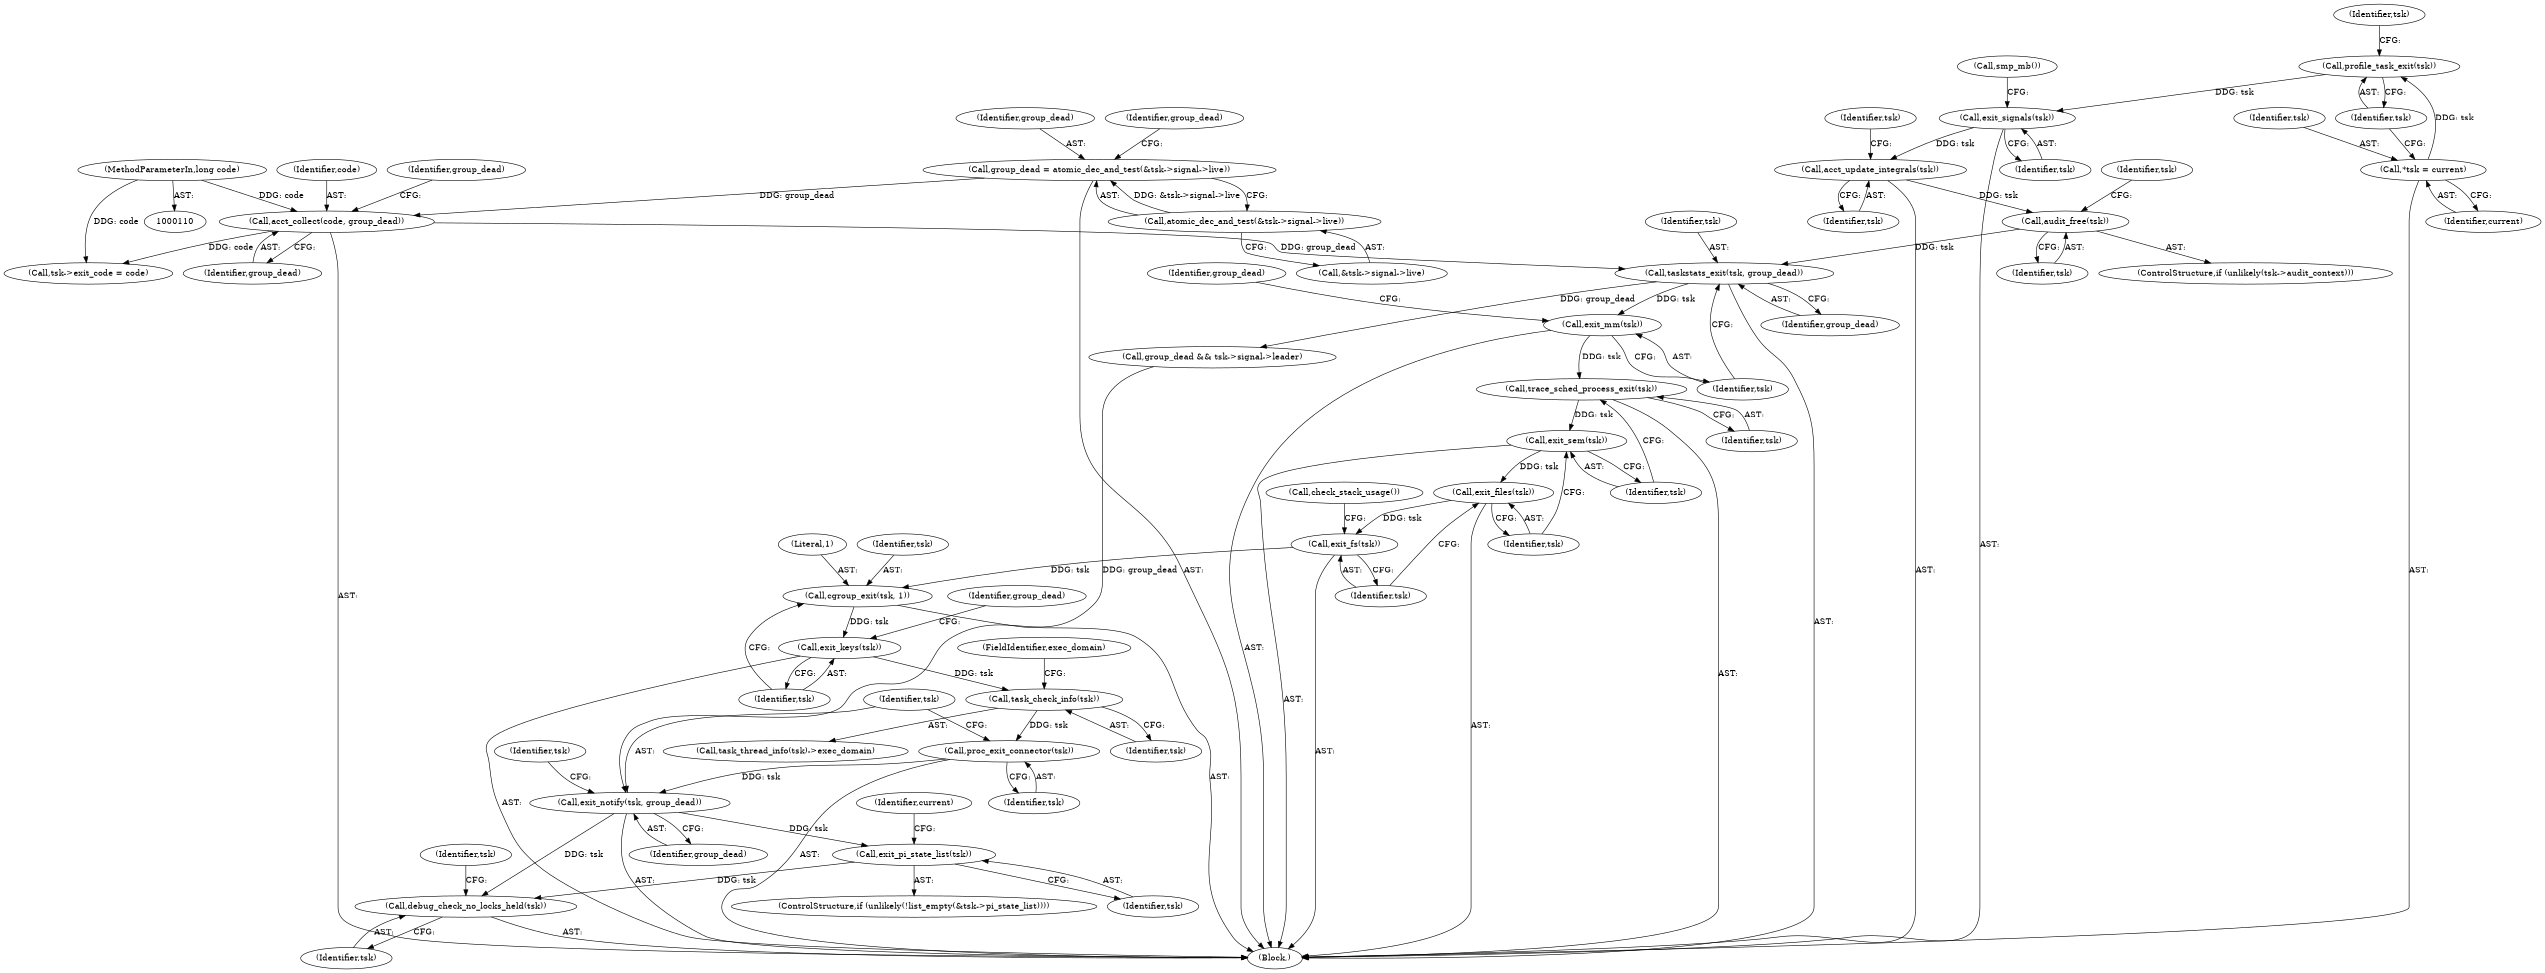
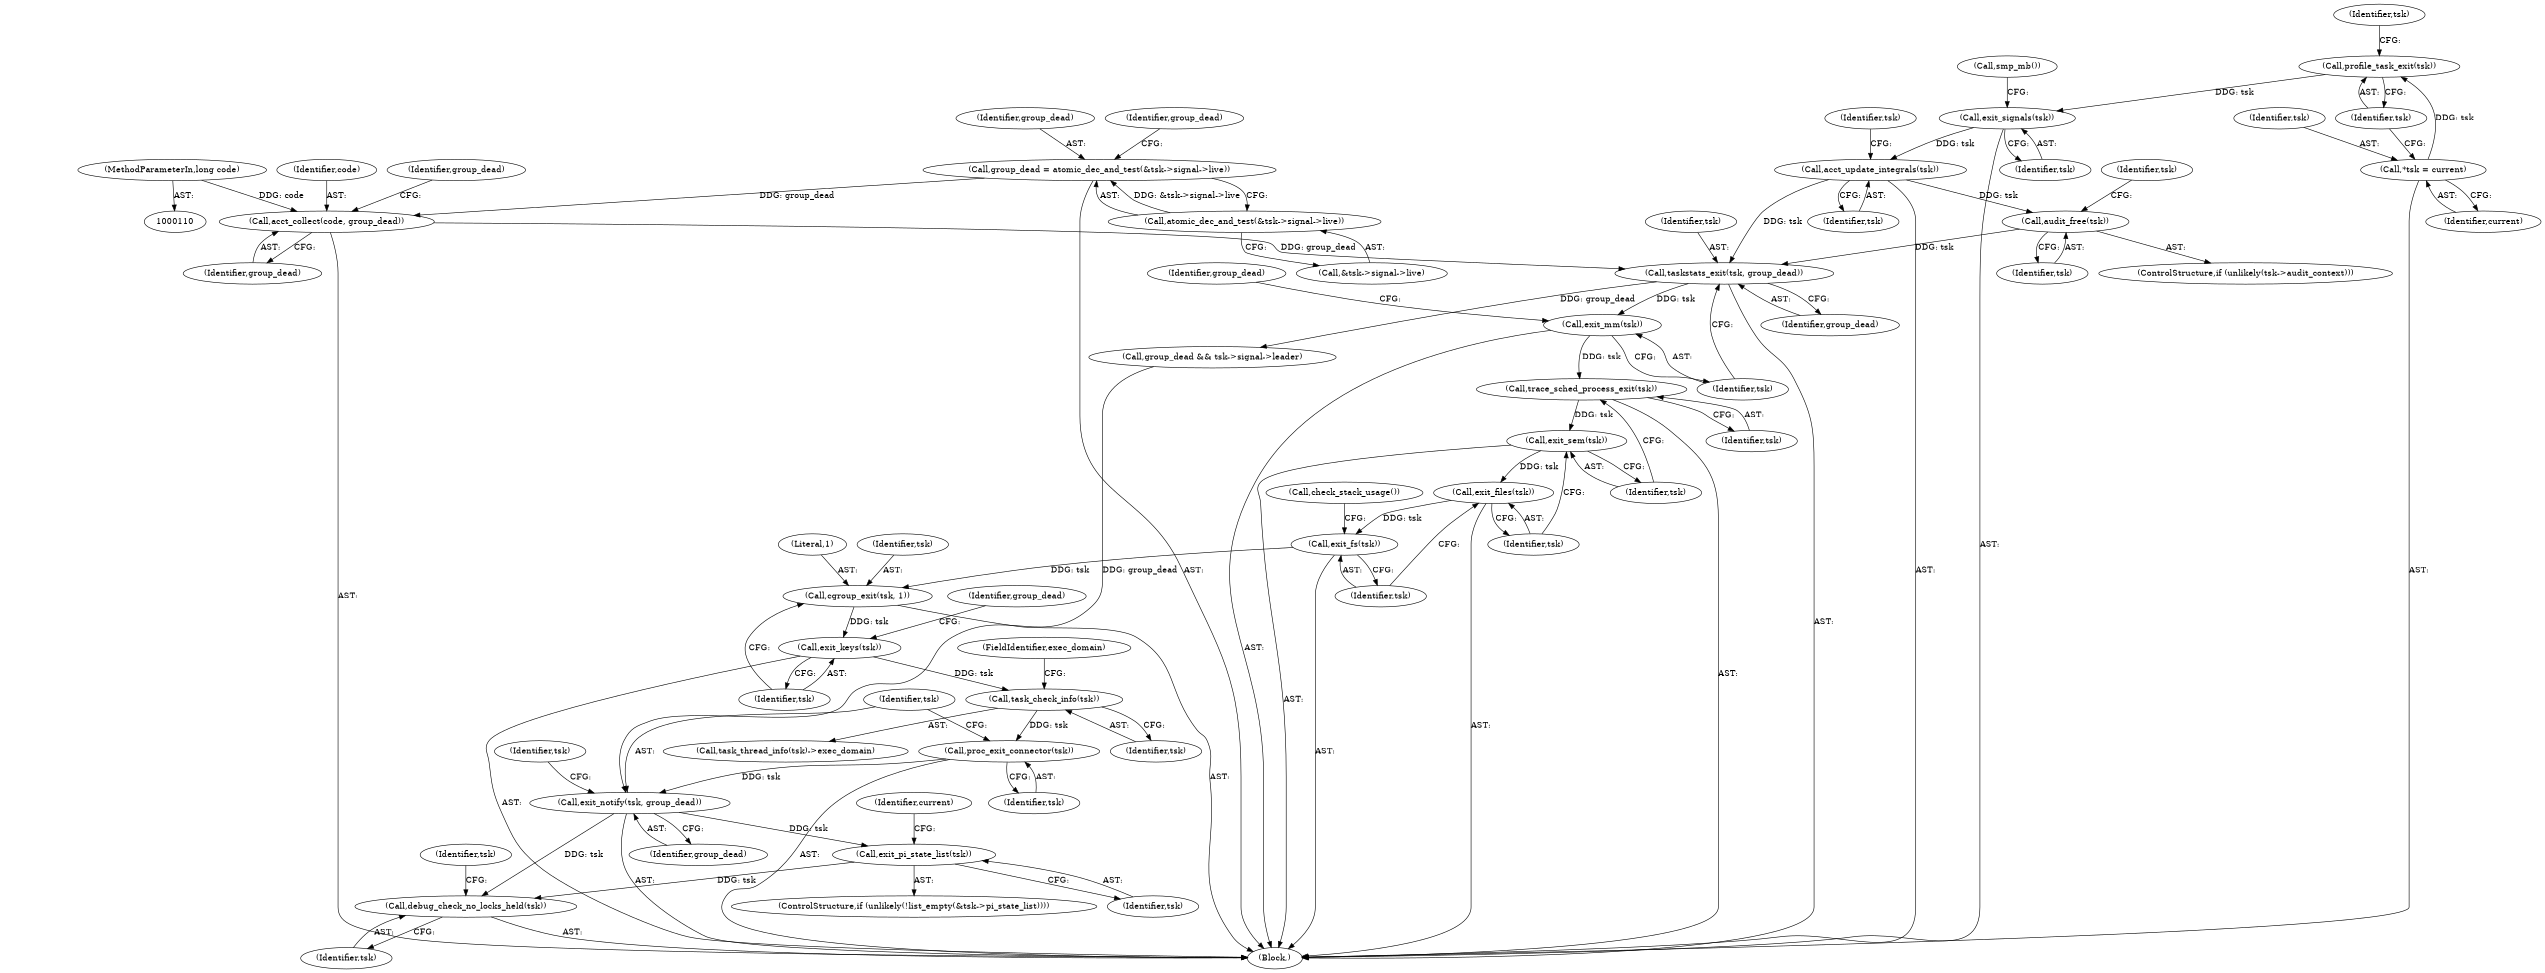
edge "(Call,acct_update_integrals(tsk))" -> "(Call,taskstats_exit(tsk, group_dead))": added, label "DDG: tsk"
node "(Call,tsk->exit_code = code)": removed
